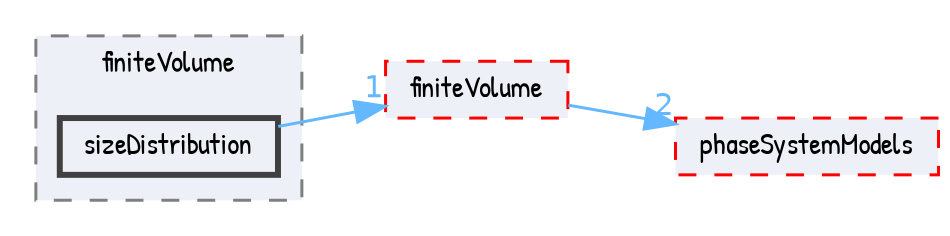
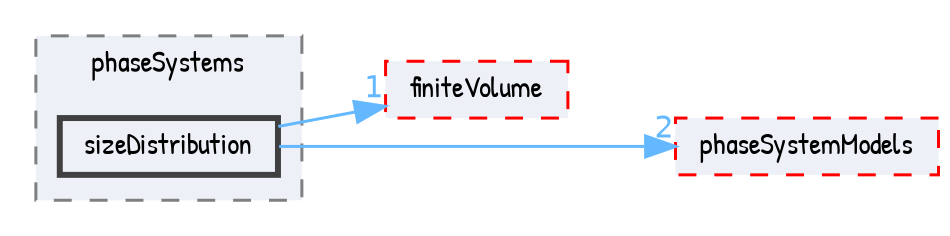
cluster "finiteVolume": label "finiteVolume" -> "phaseSystems"
edge "finiteVolume" -> "phaseSystemModels": now "sizeDistribution" -> "phaseSystemModels"
